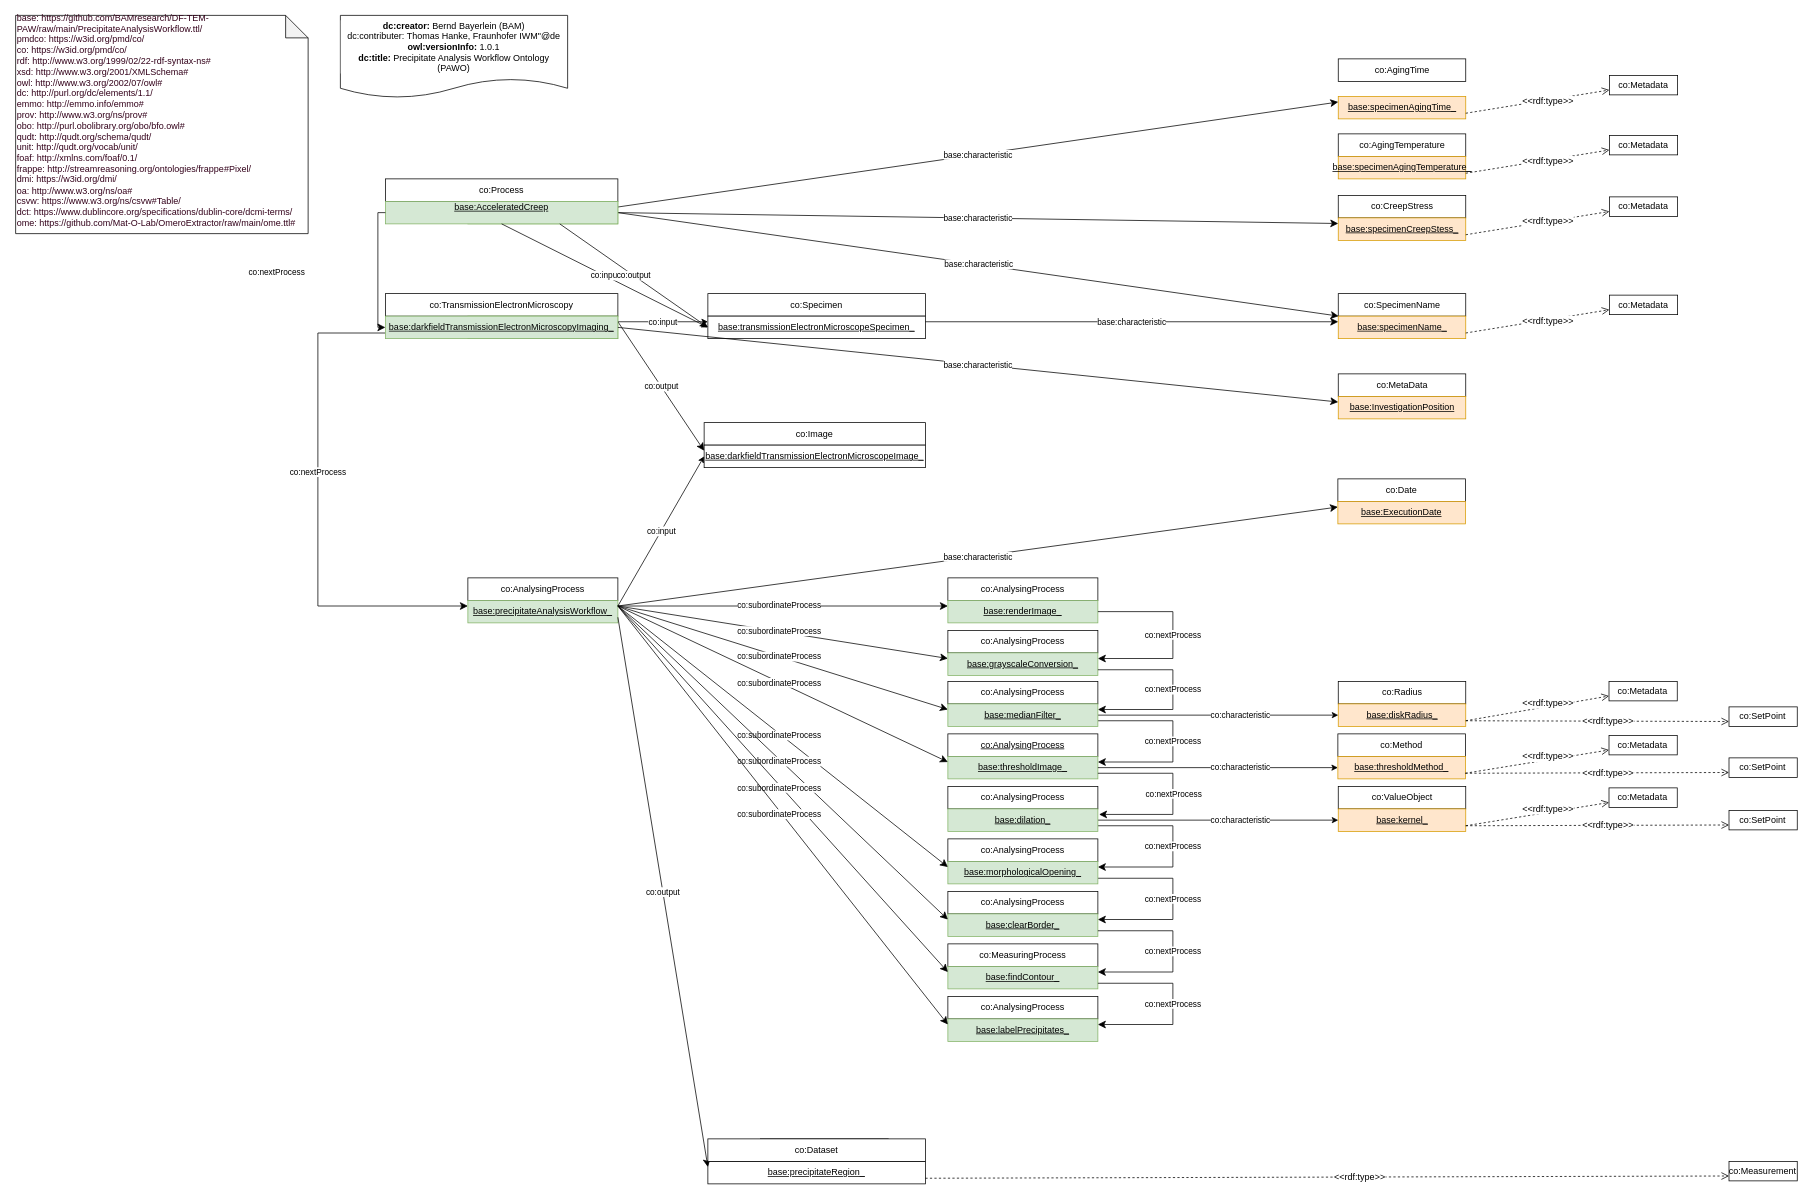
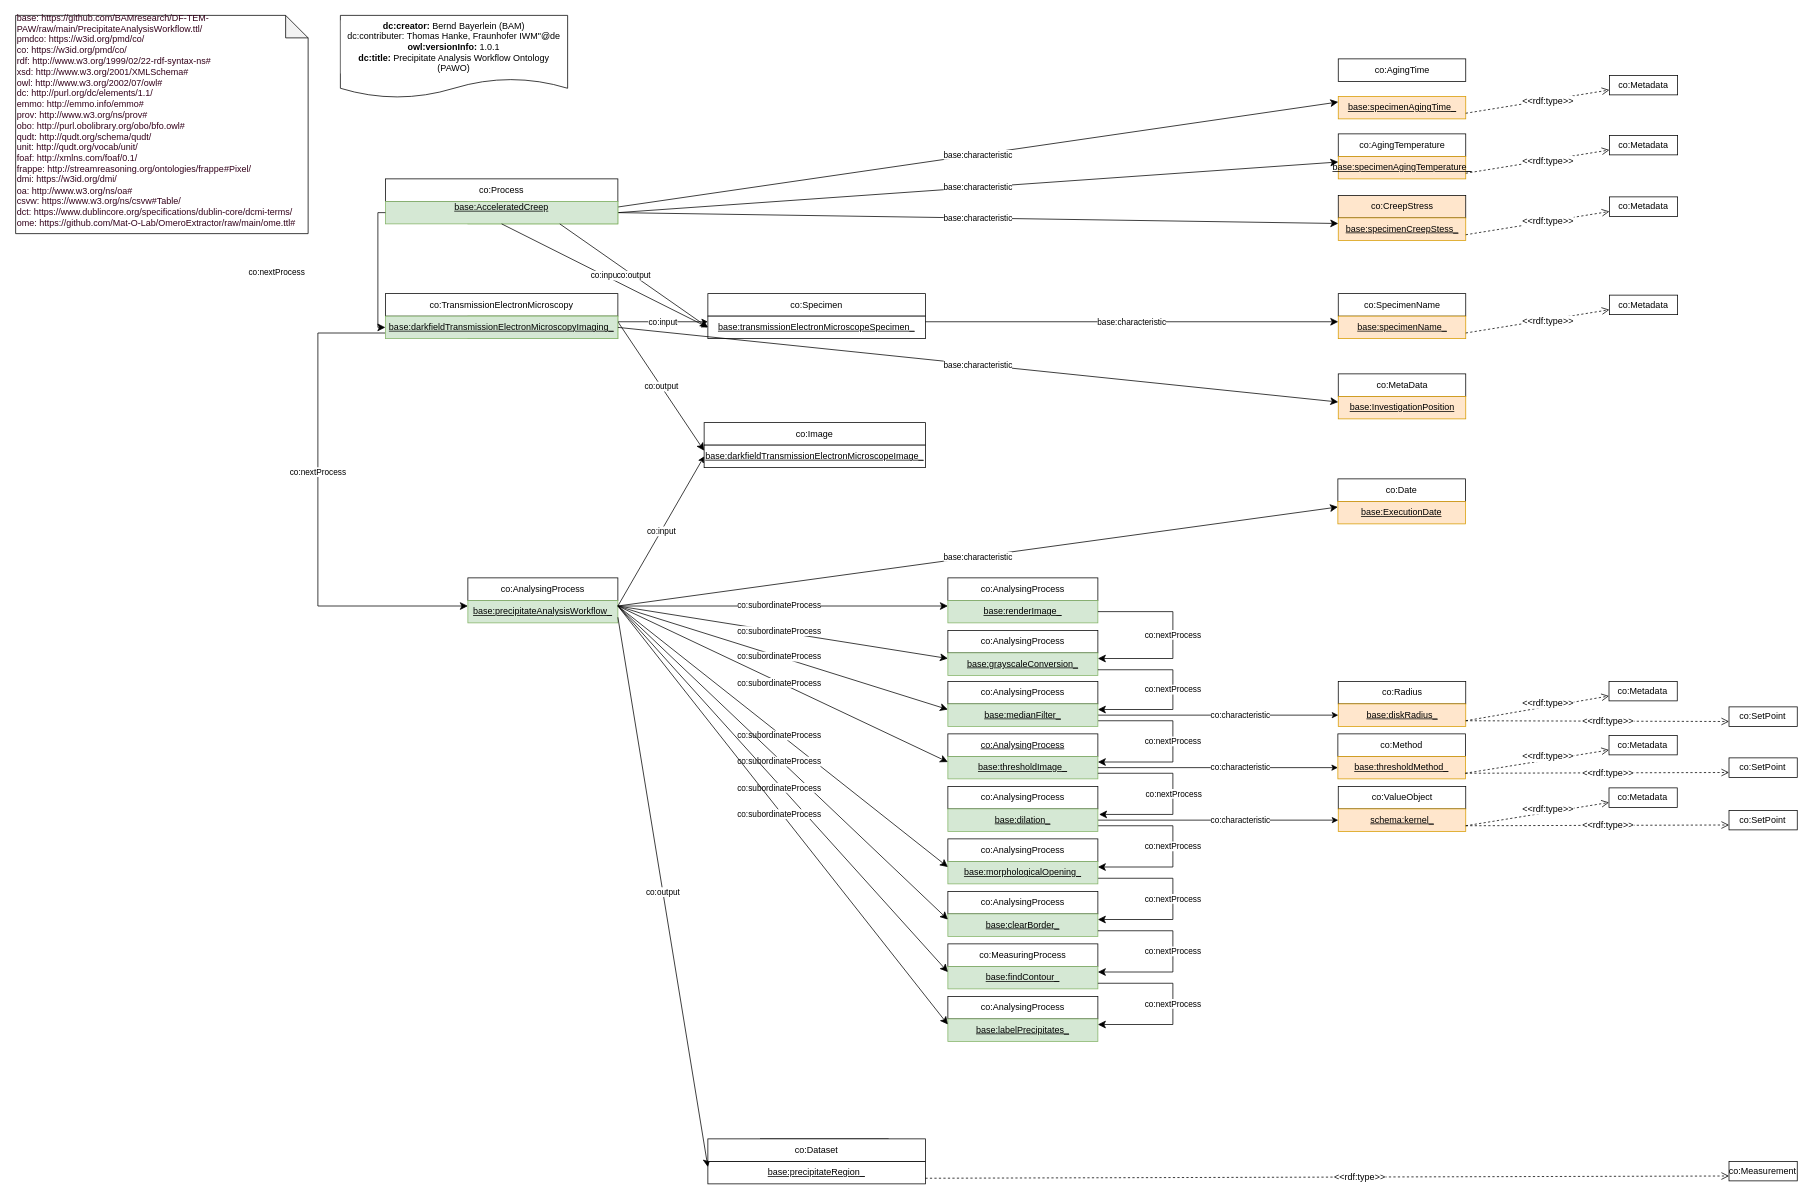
node "co:CreepStress": fillcolor #ffffff -> #ffe6cc
edge "base:AcceleratedCreep" -> "base:specimenName_": now "base:AcceleratedCreep" -> "base:specimenAgingTemperature_"
node "base:kernel_": label "base:kernel_" -> "schema:kernel_"
